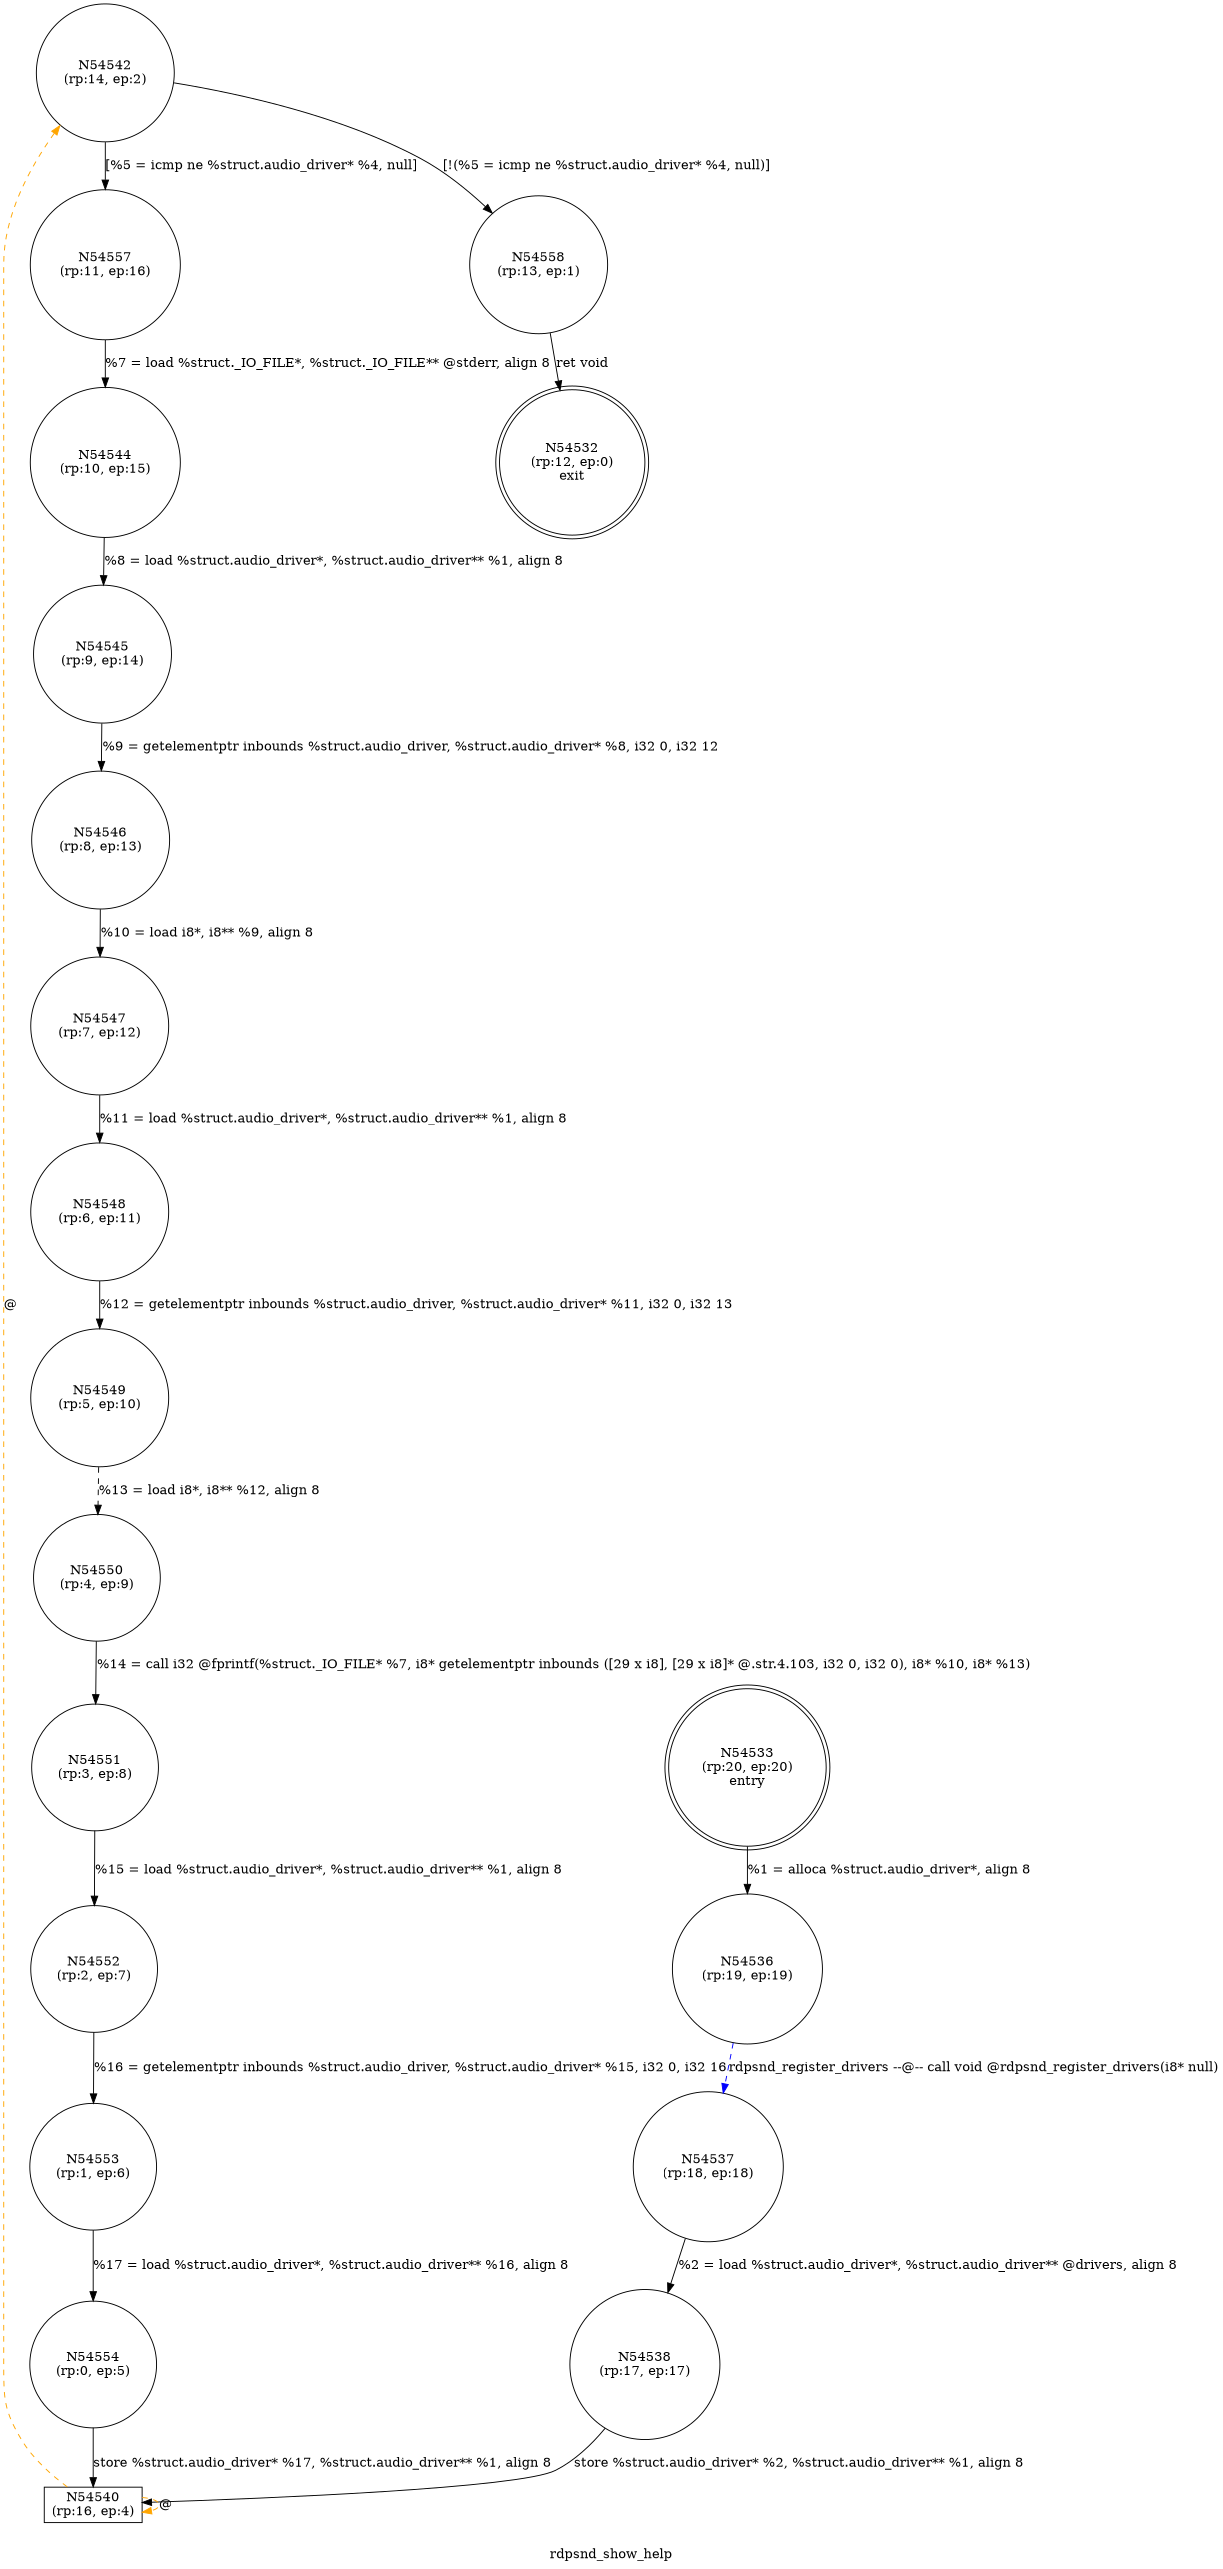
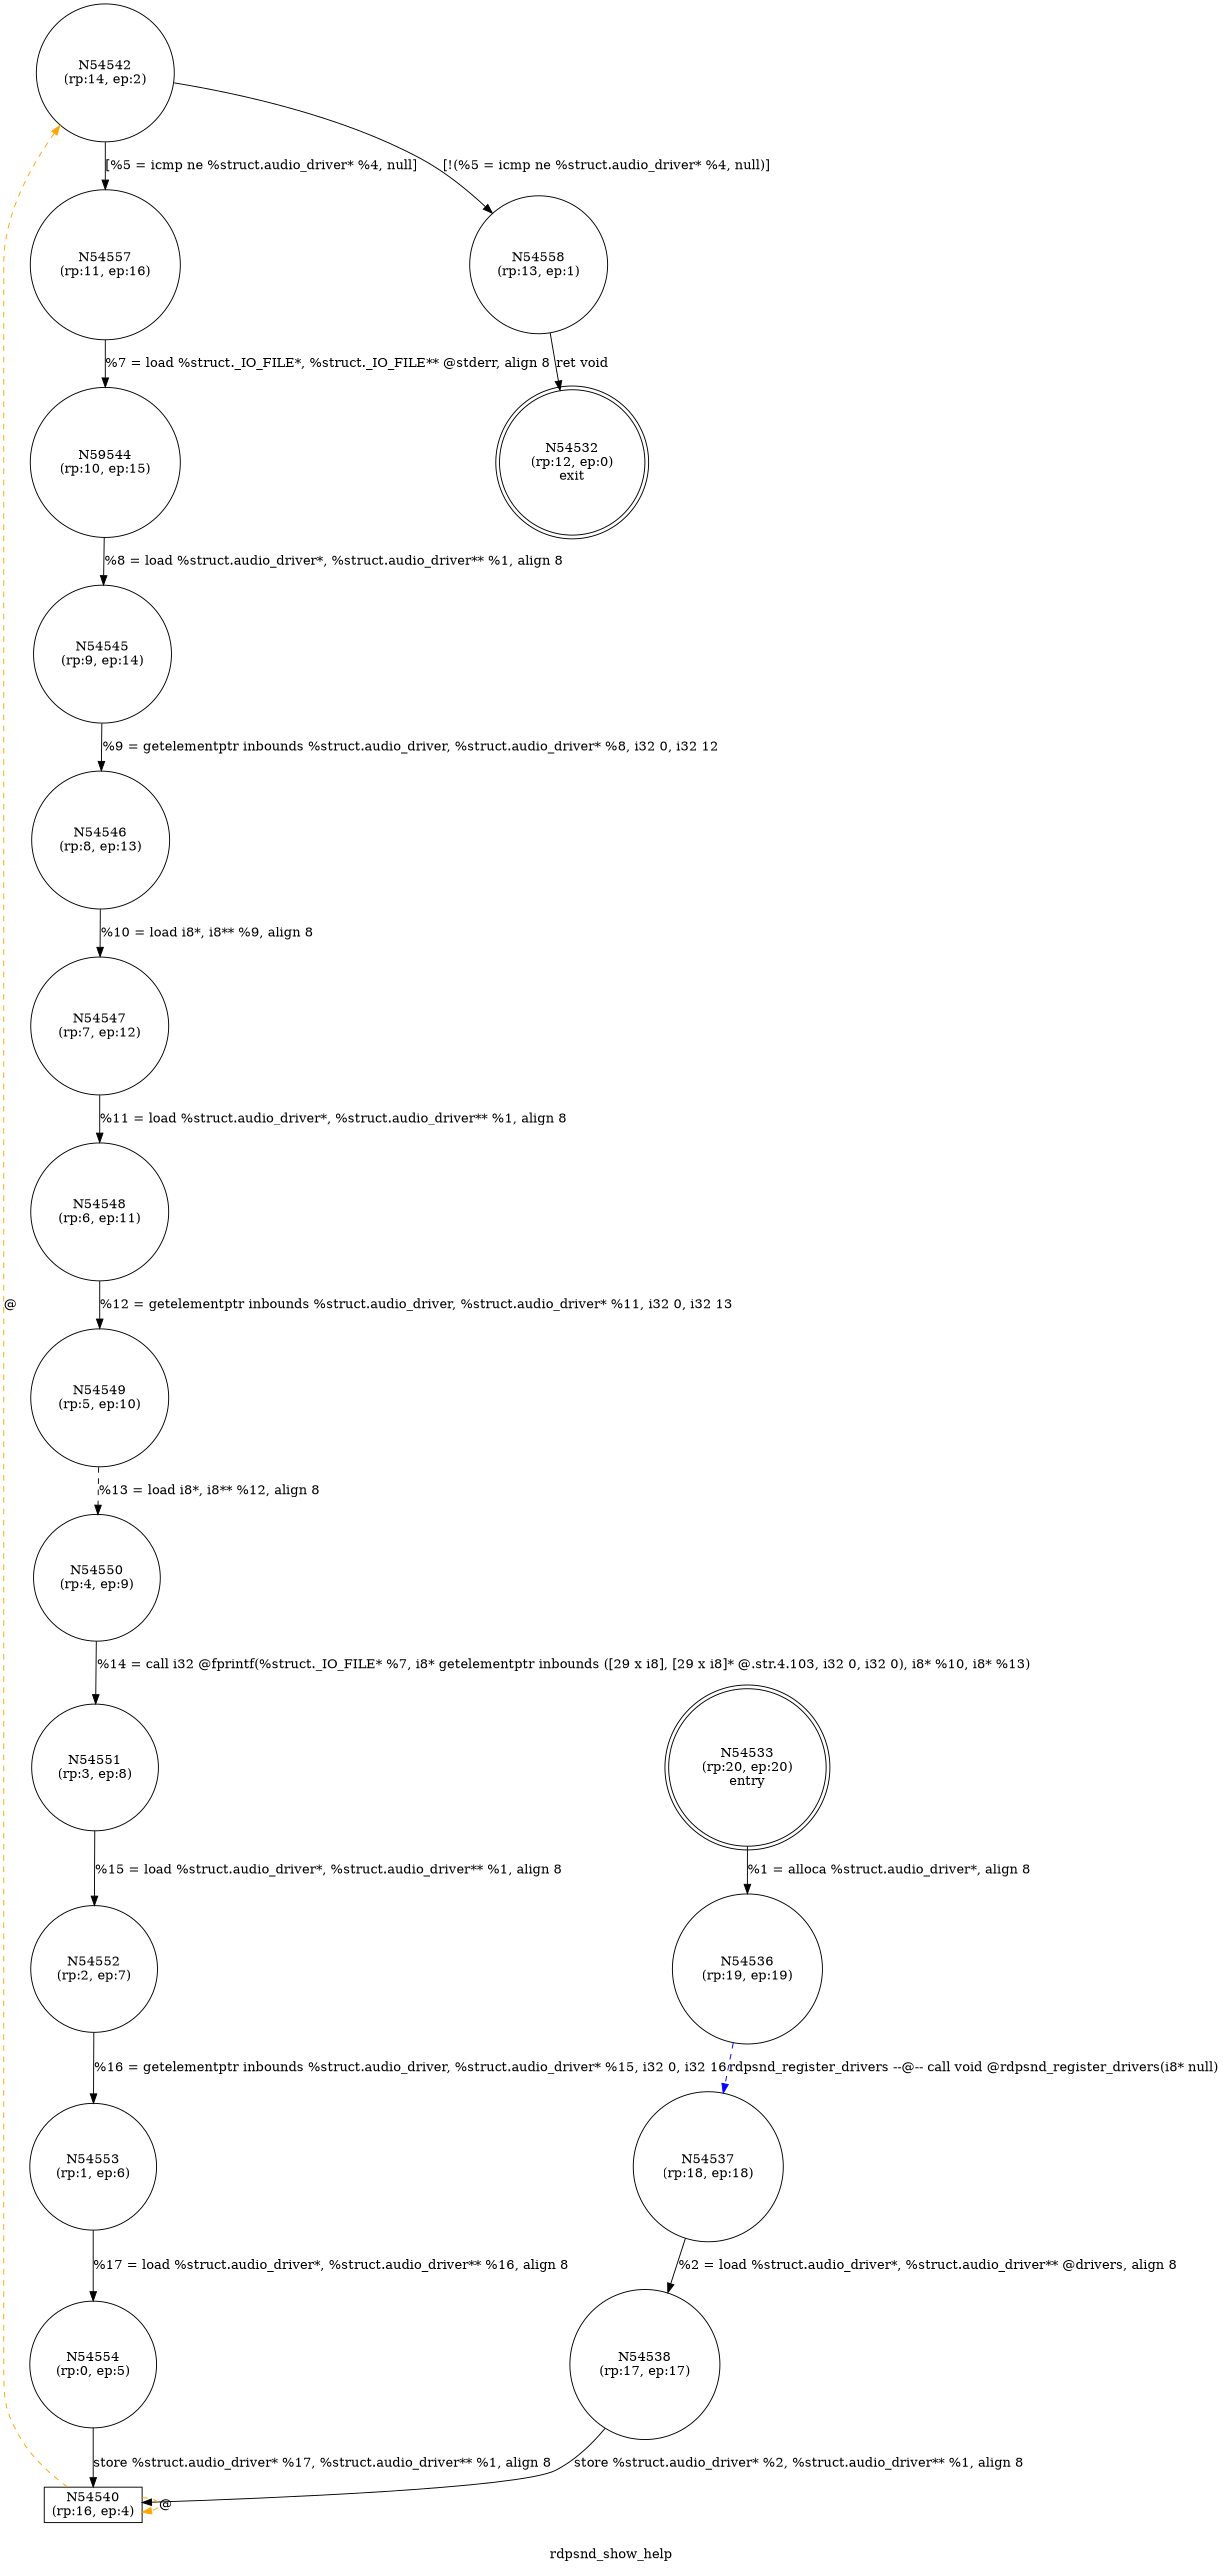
node "N54544 (rp:10, ep:15)": label "N54544 (rp:10, ep:15)" -> "N59544 (rp:10, ep:15)"
